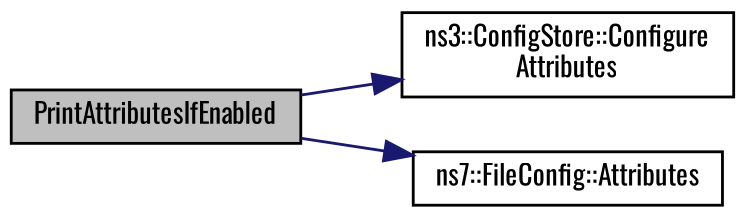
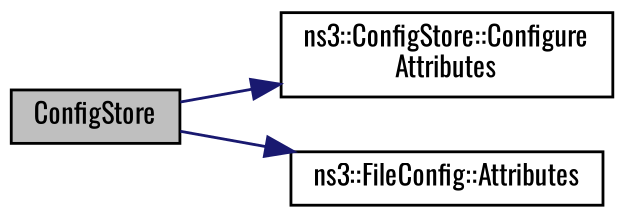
node "PrintAttributesIfEnabled": label "PrintAttributesIfEnabled" -> "ConfigStore"
node "ns7::FileConfig::Attributes": label "ns7::FileConfig::Attributes" -> "ns3::FileConfig::Attributes"
